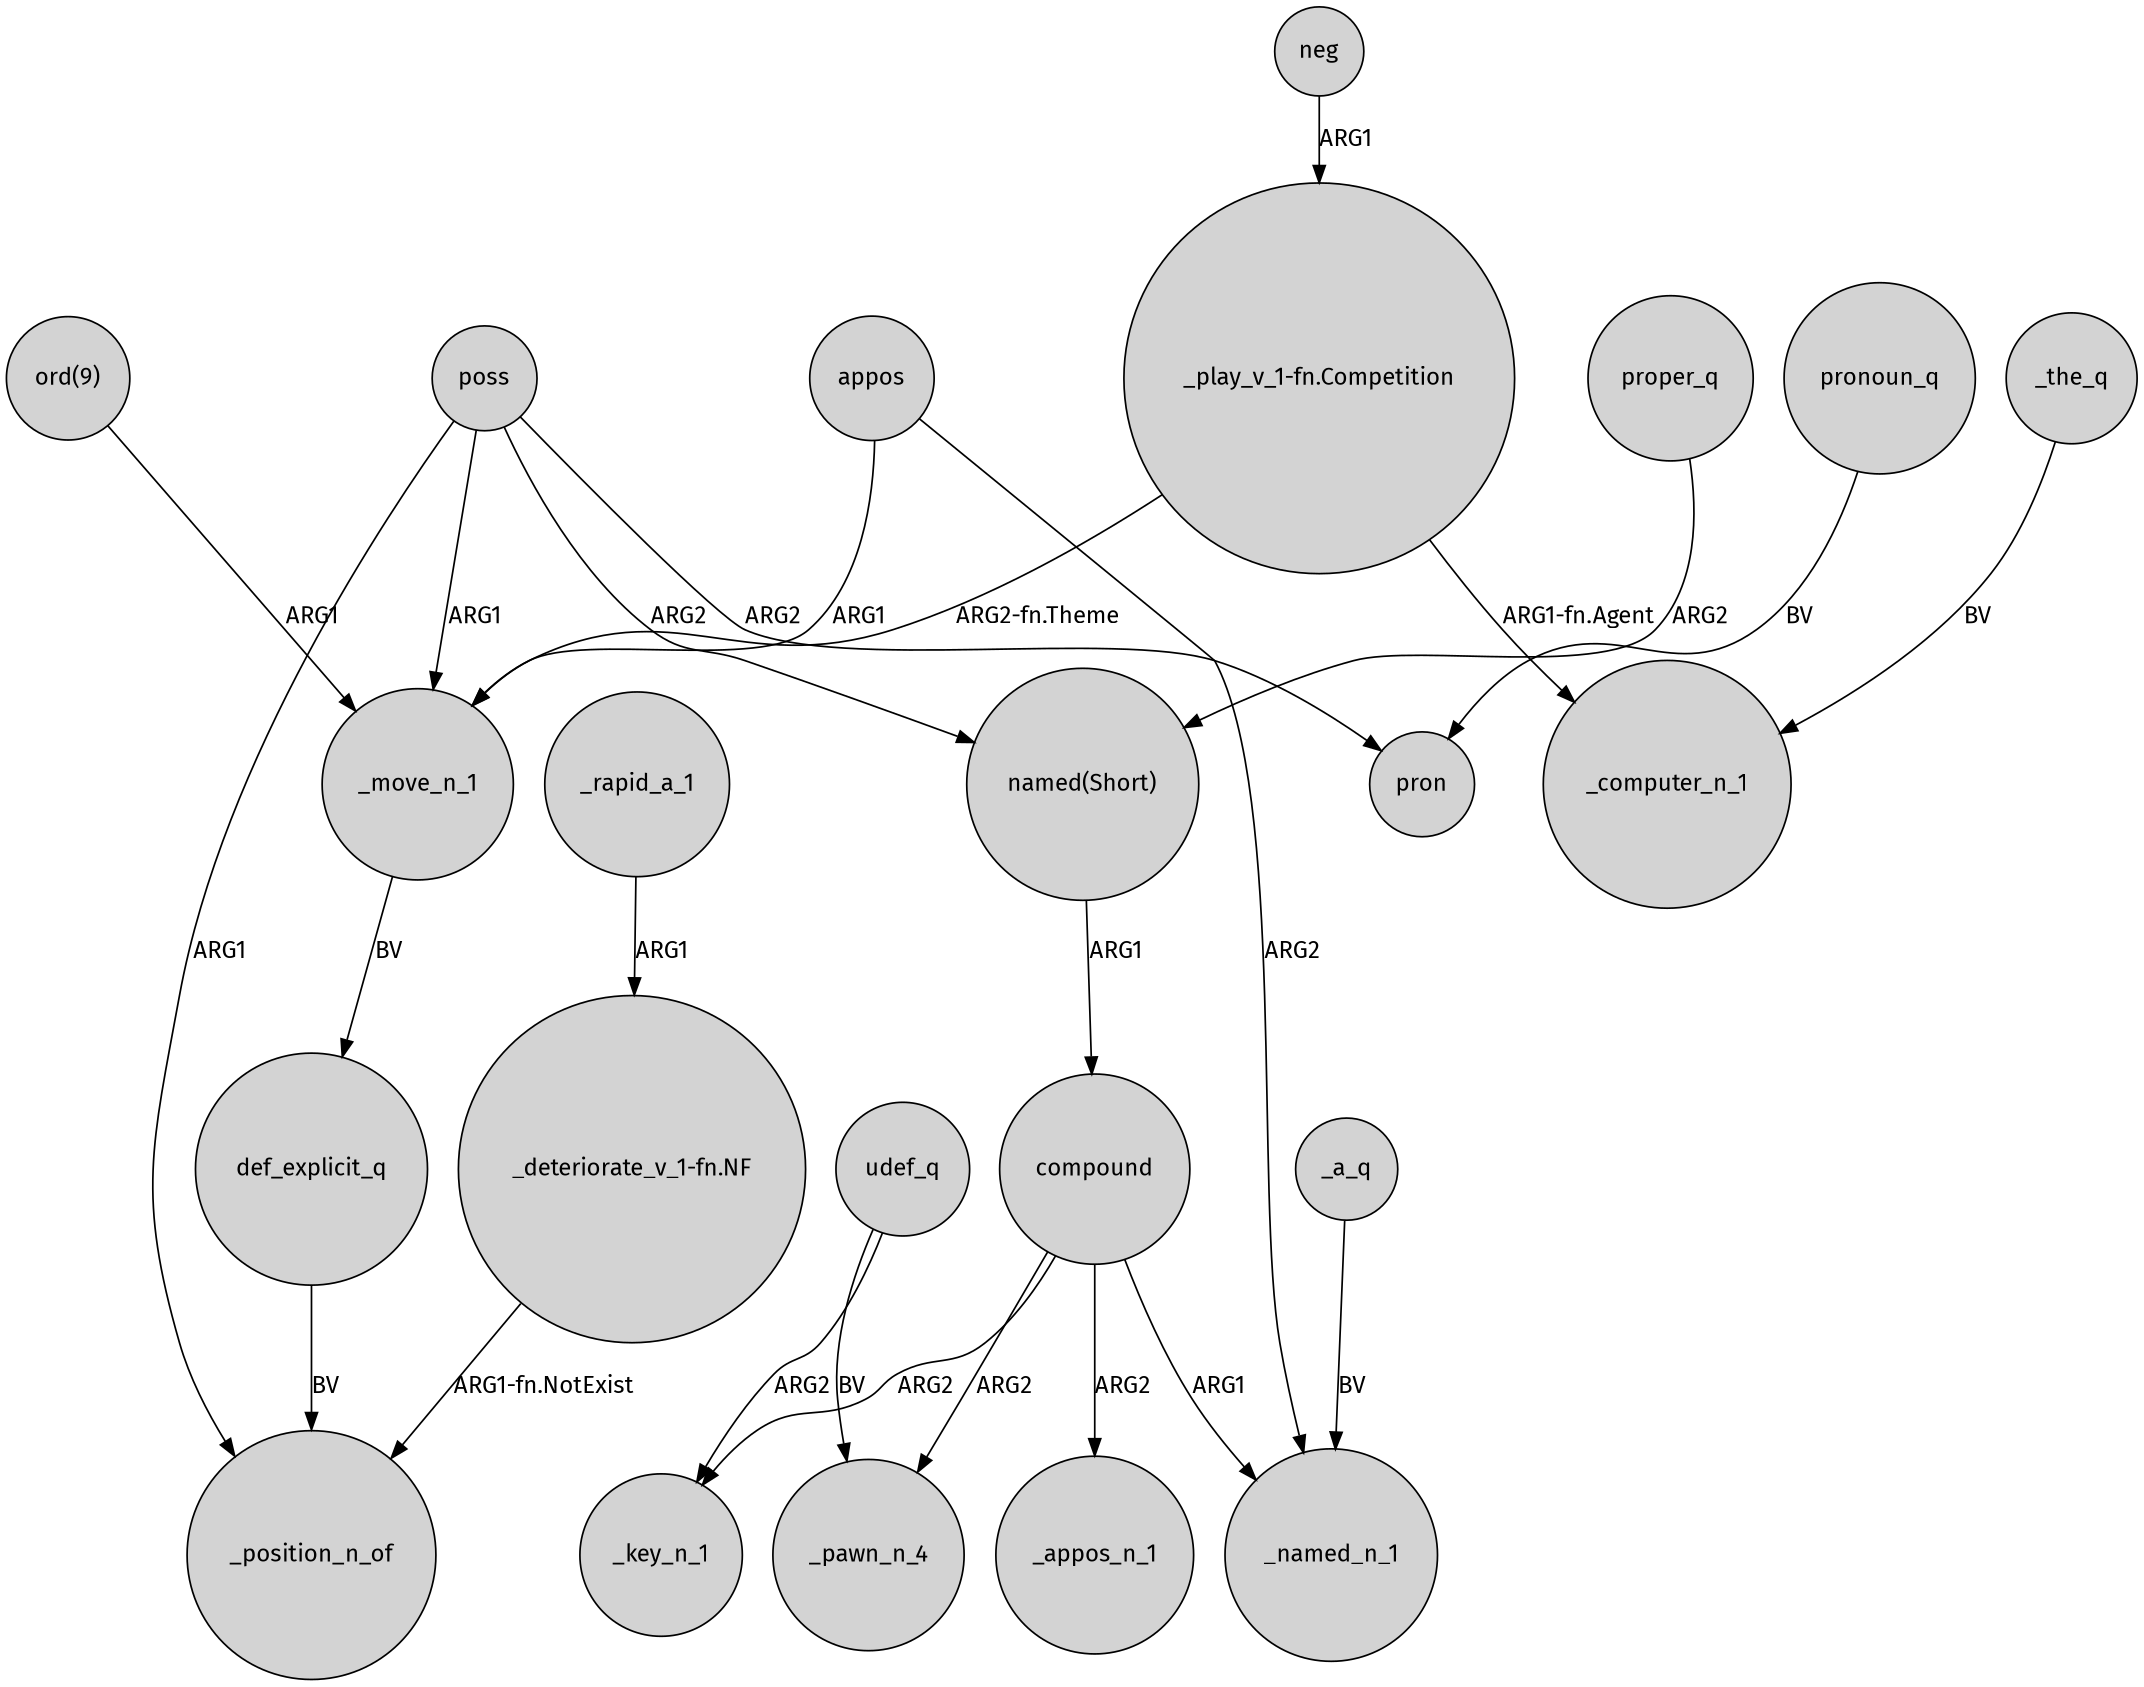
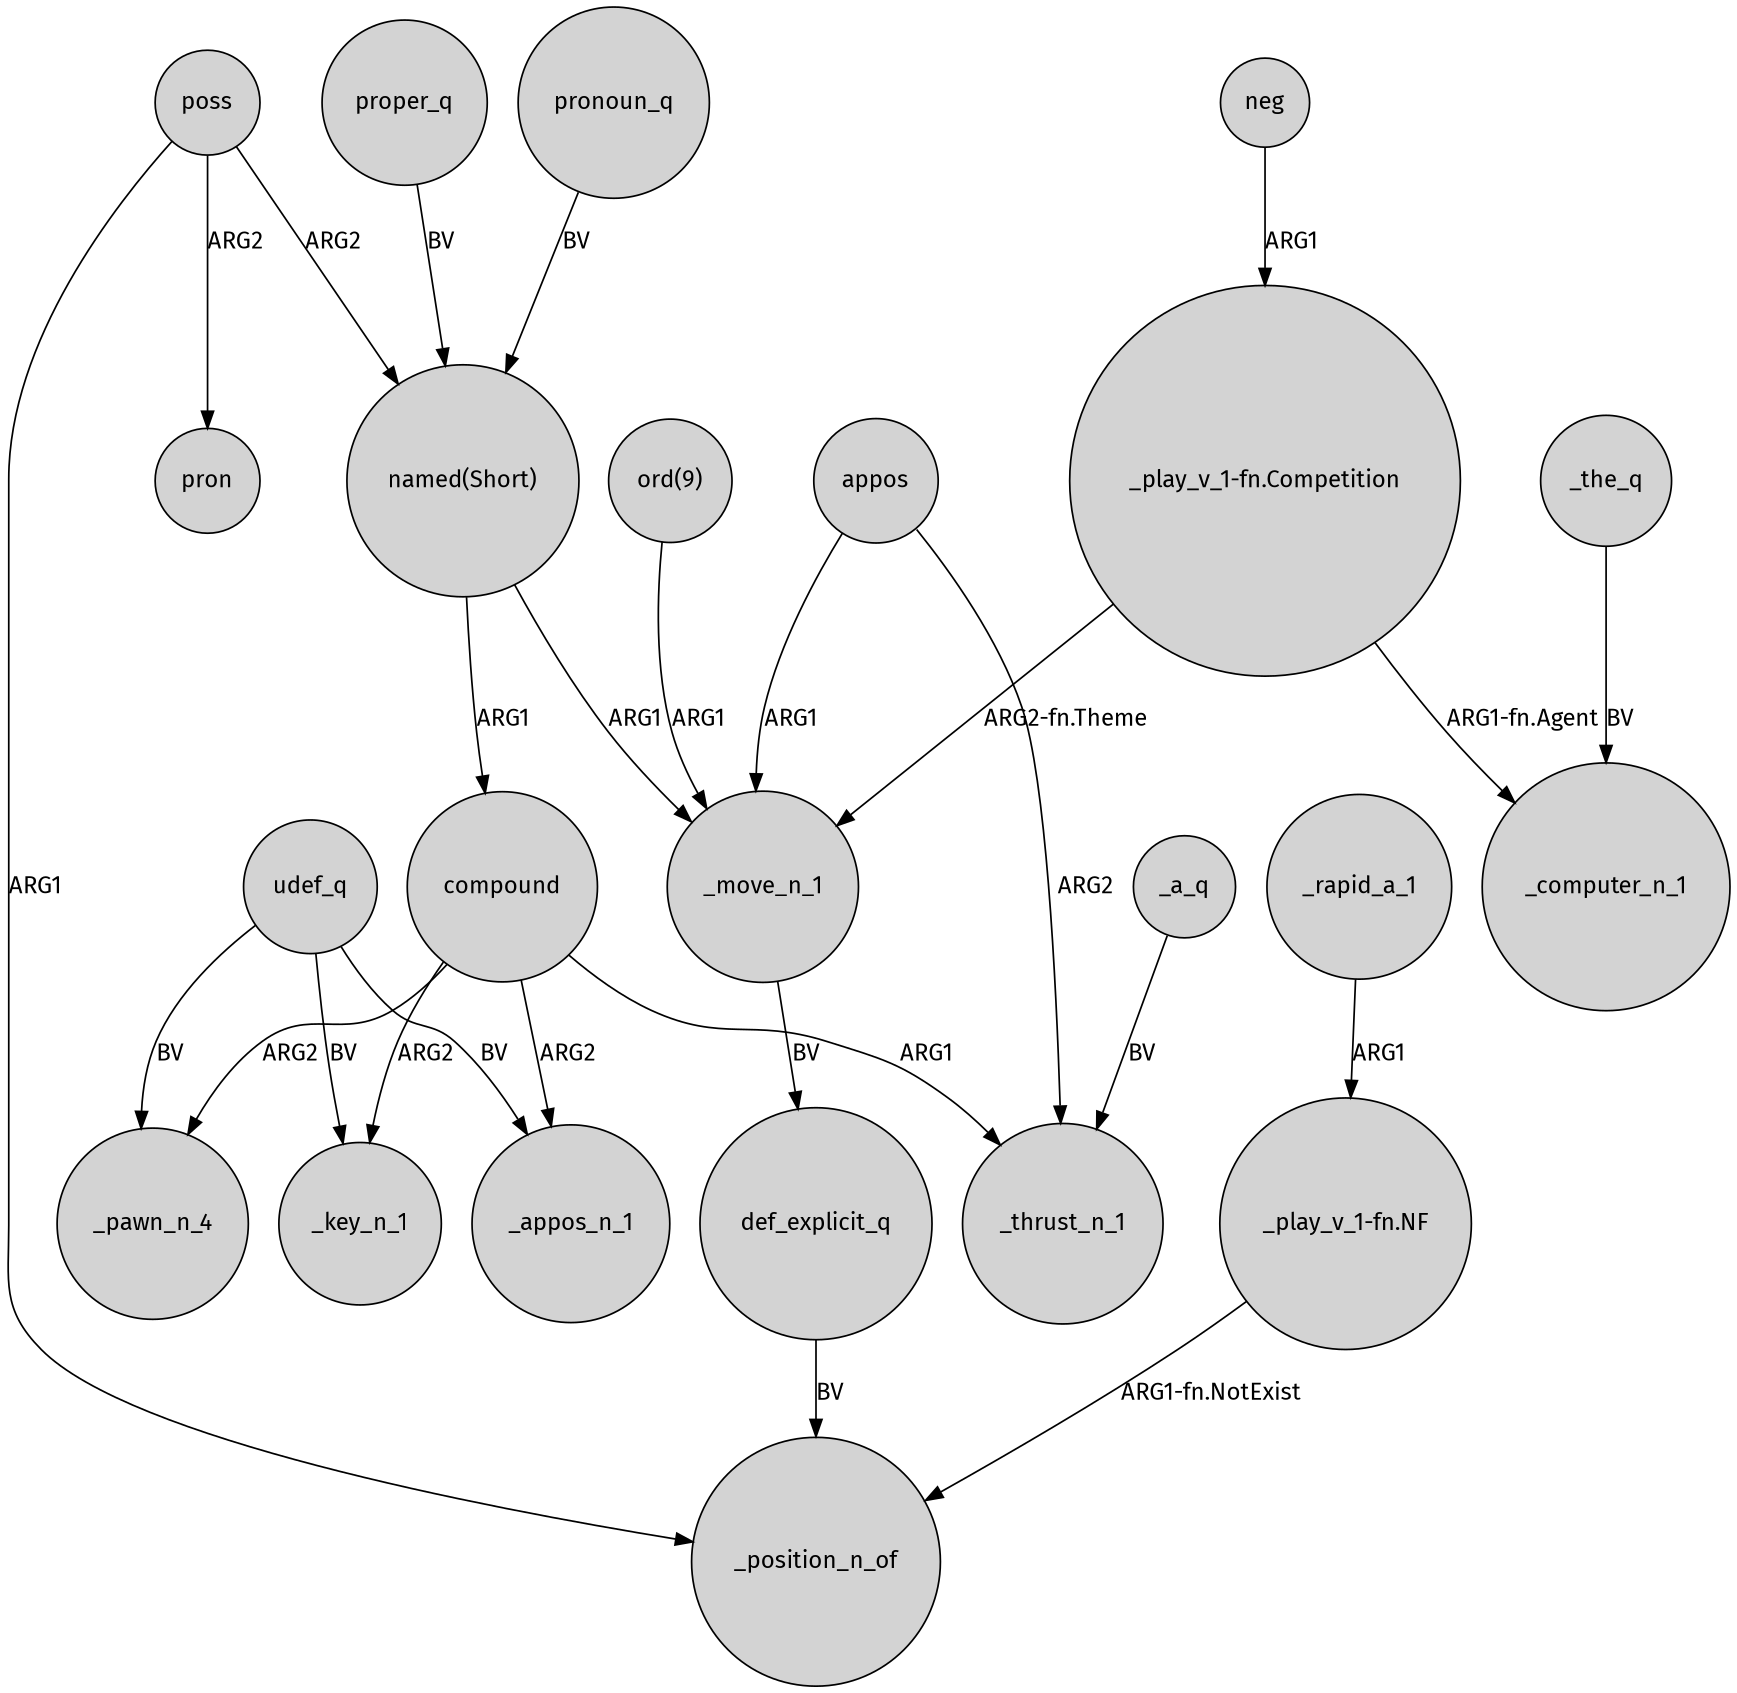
edge "poss" -> "_move_n_1": now "named(Short)" -> "_move_n_1"
edge "proper_q" -> "named(Short)": label "ARG2" -> "BV"
edge "pronoun_q" -> "pron": now "pronoun_q" -> "named(Short)"
edge "udef_q" -> "_appos_n_1": added, label "BV"
node "_deteriorate_v_1-fn.NF": label "_deteriorate_v_1-fn.NF" -> "_play_v_1-fn.NF"
edge "udef_q" -> "_key_n_1": label "ARG2" -> "BV"
node "_named_n_1": label "_named_n_1" -> "_thrust_n_1"
